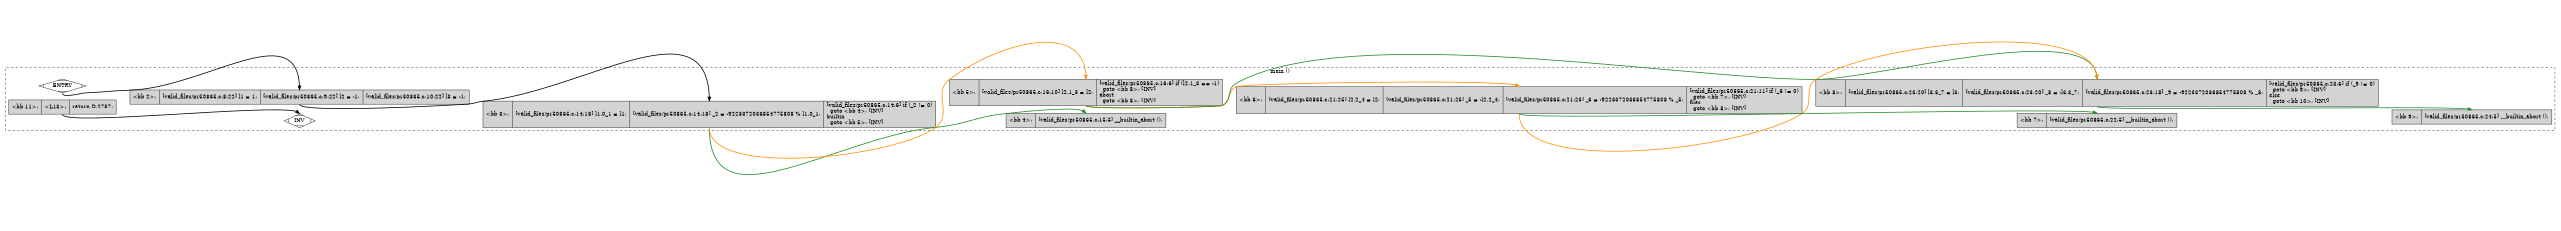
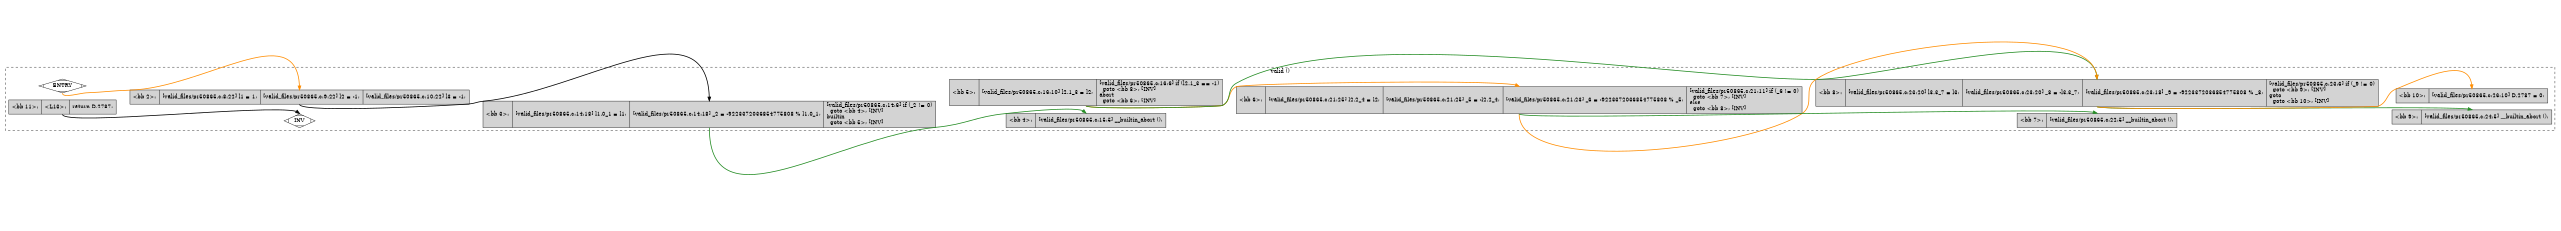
cluster "main ()": label "main ()" -> "valid ()"
edge "ENTRY" -> "<bb 2>:": color black -> darkorange
node "<bb 8>:": text "else" -> "goto"
node "<bb 10>:": added
node "<bb 6>:": text "files" -> "else"
edge "<bb 3>:" -> "<bb 5>:": removed
